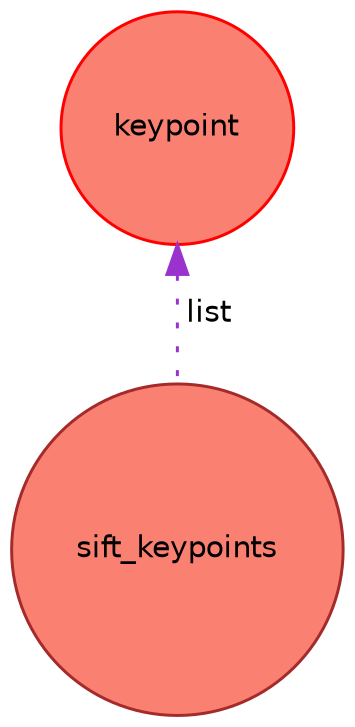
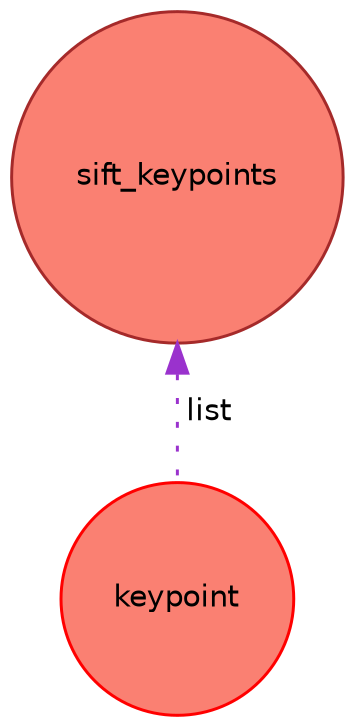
edge "sift_keypoints" -> "keypoint": reversed
